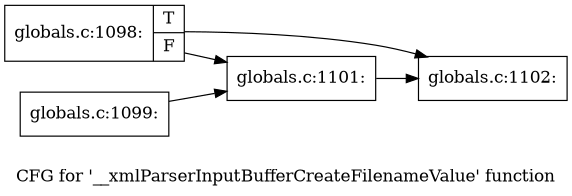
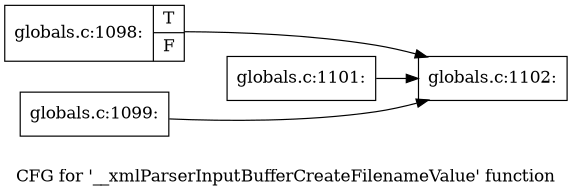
edge "globals.c:1098:" -> "globals.c:1101:": removed
edge "globals.c:1099:" -> "globals.c:1101:": now "globals.c:1099:" -> "globals.c:1102:"
